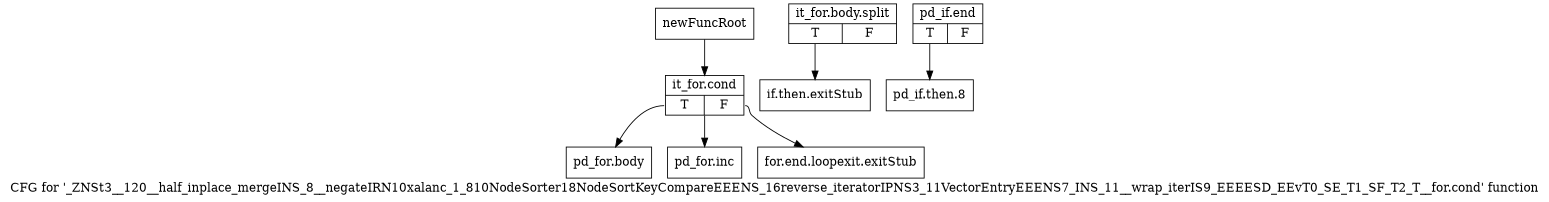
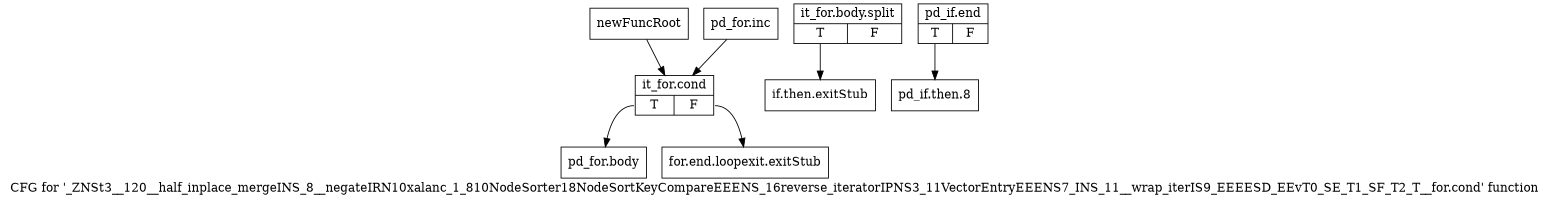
edge "it_for.cond" -> "pd_for.inc": reversed
